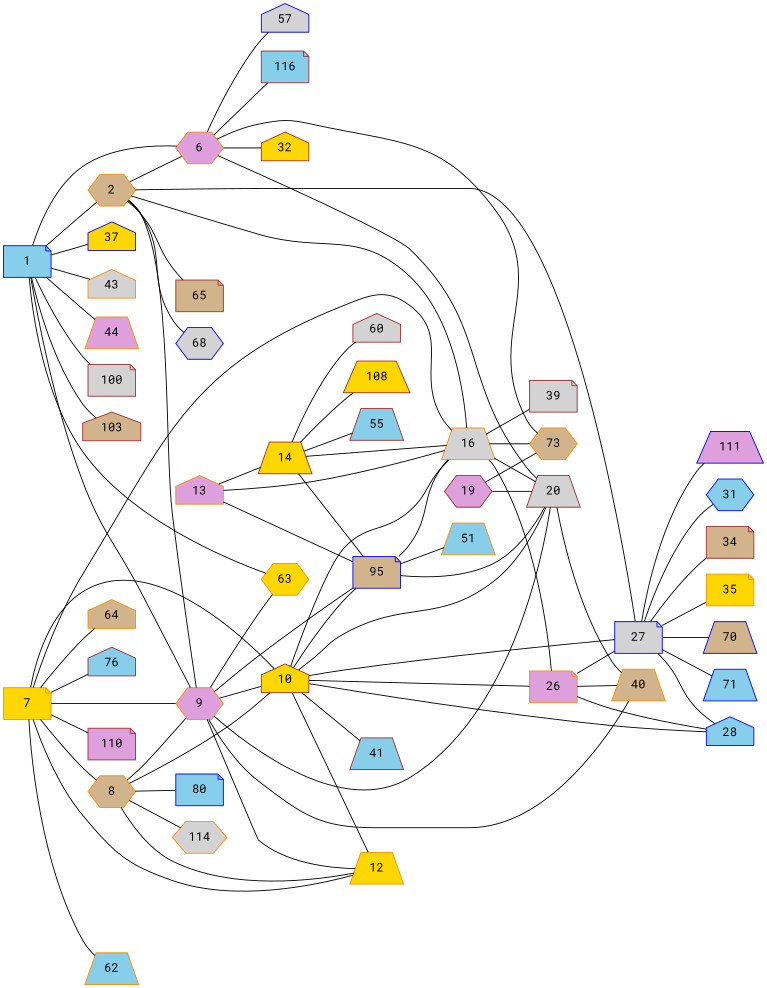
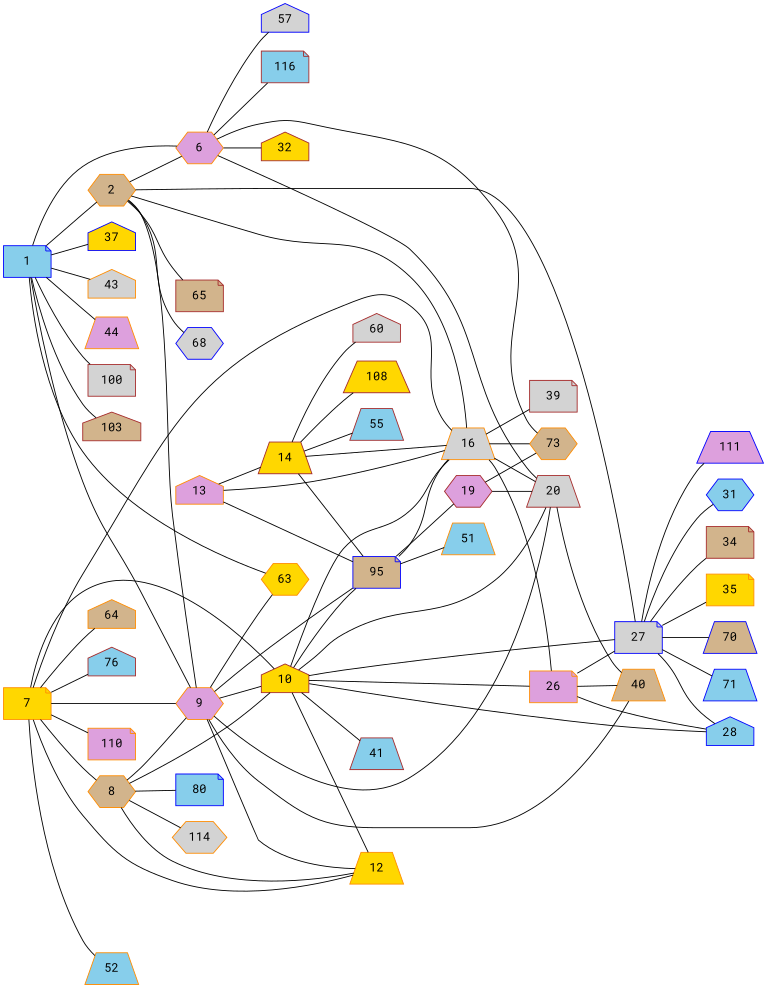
edge "20" -- "95": now "19" -- "95"
node "110": color brown -> darkorange
node "62": label "62" -> "52"
